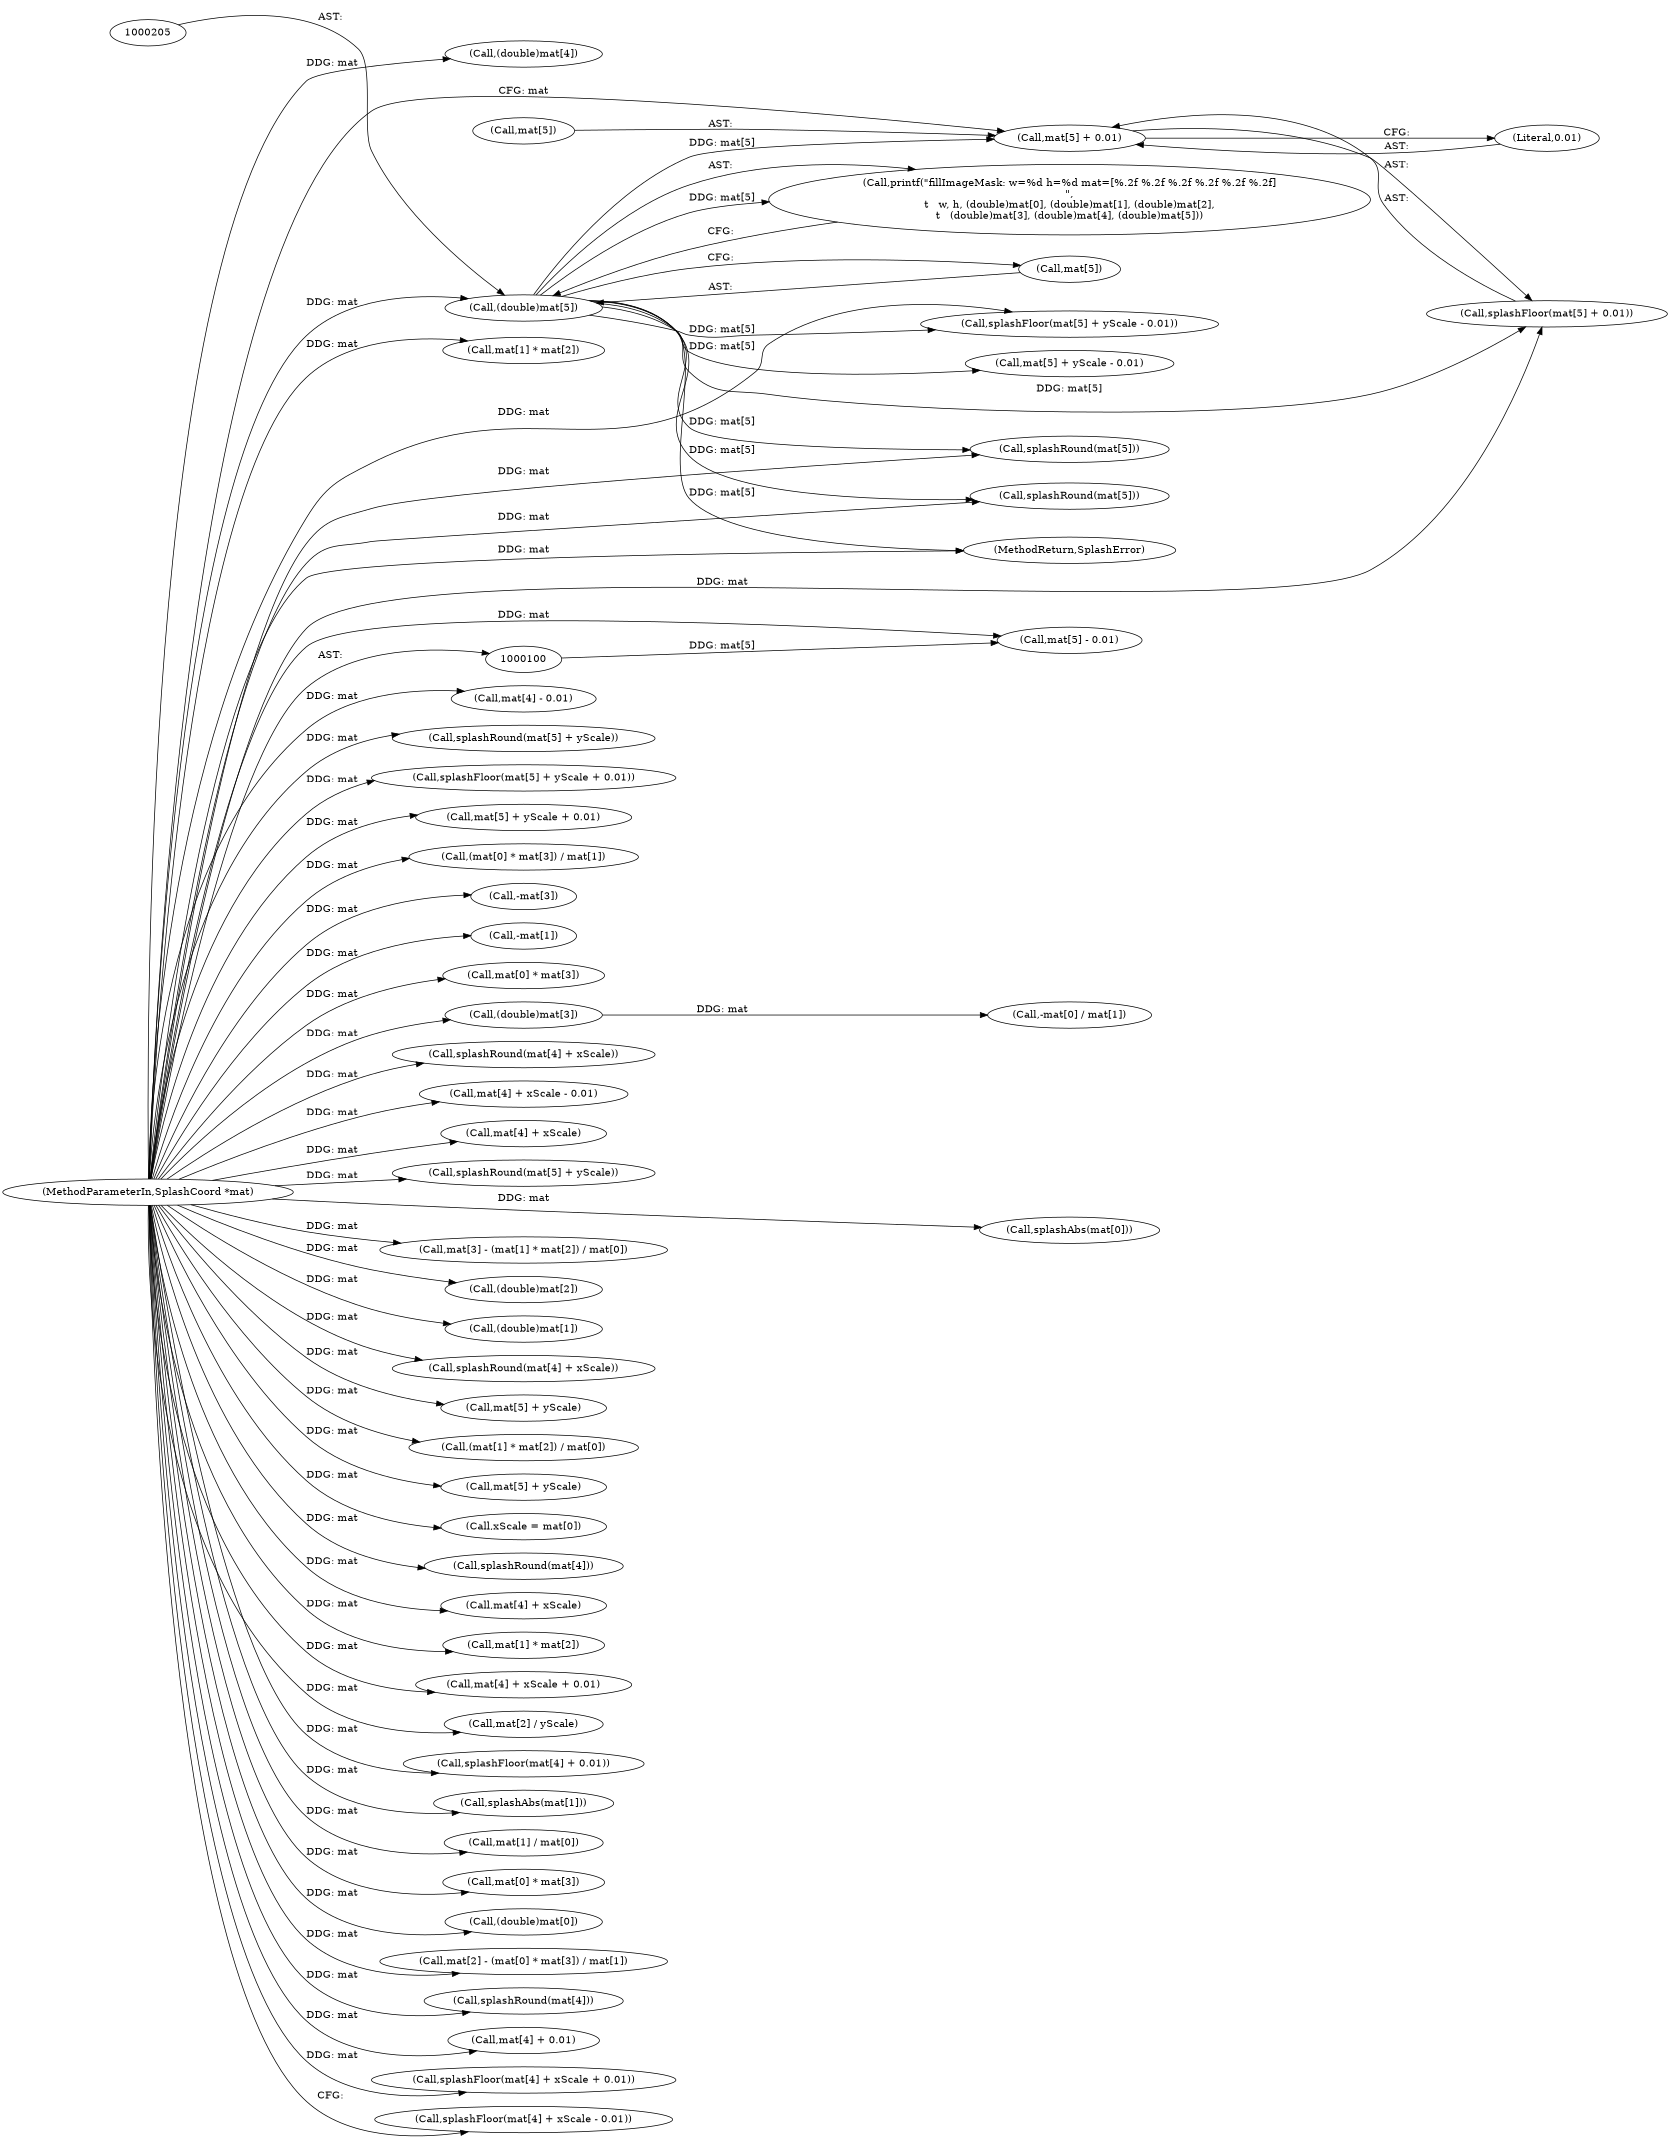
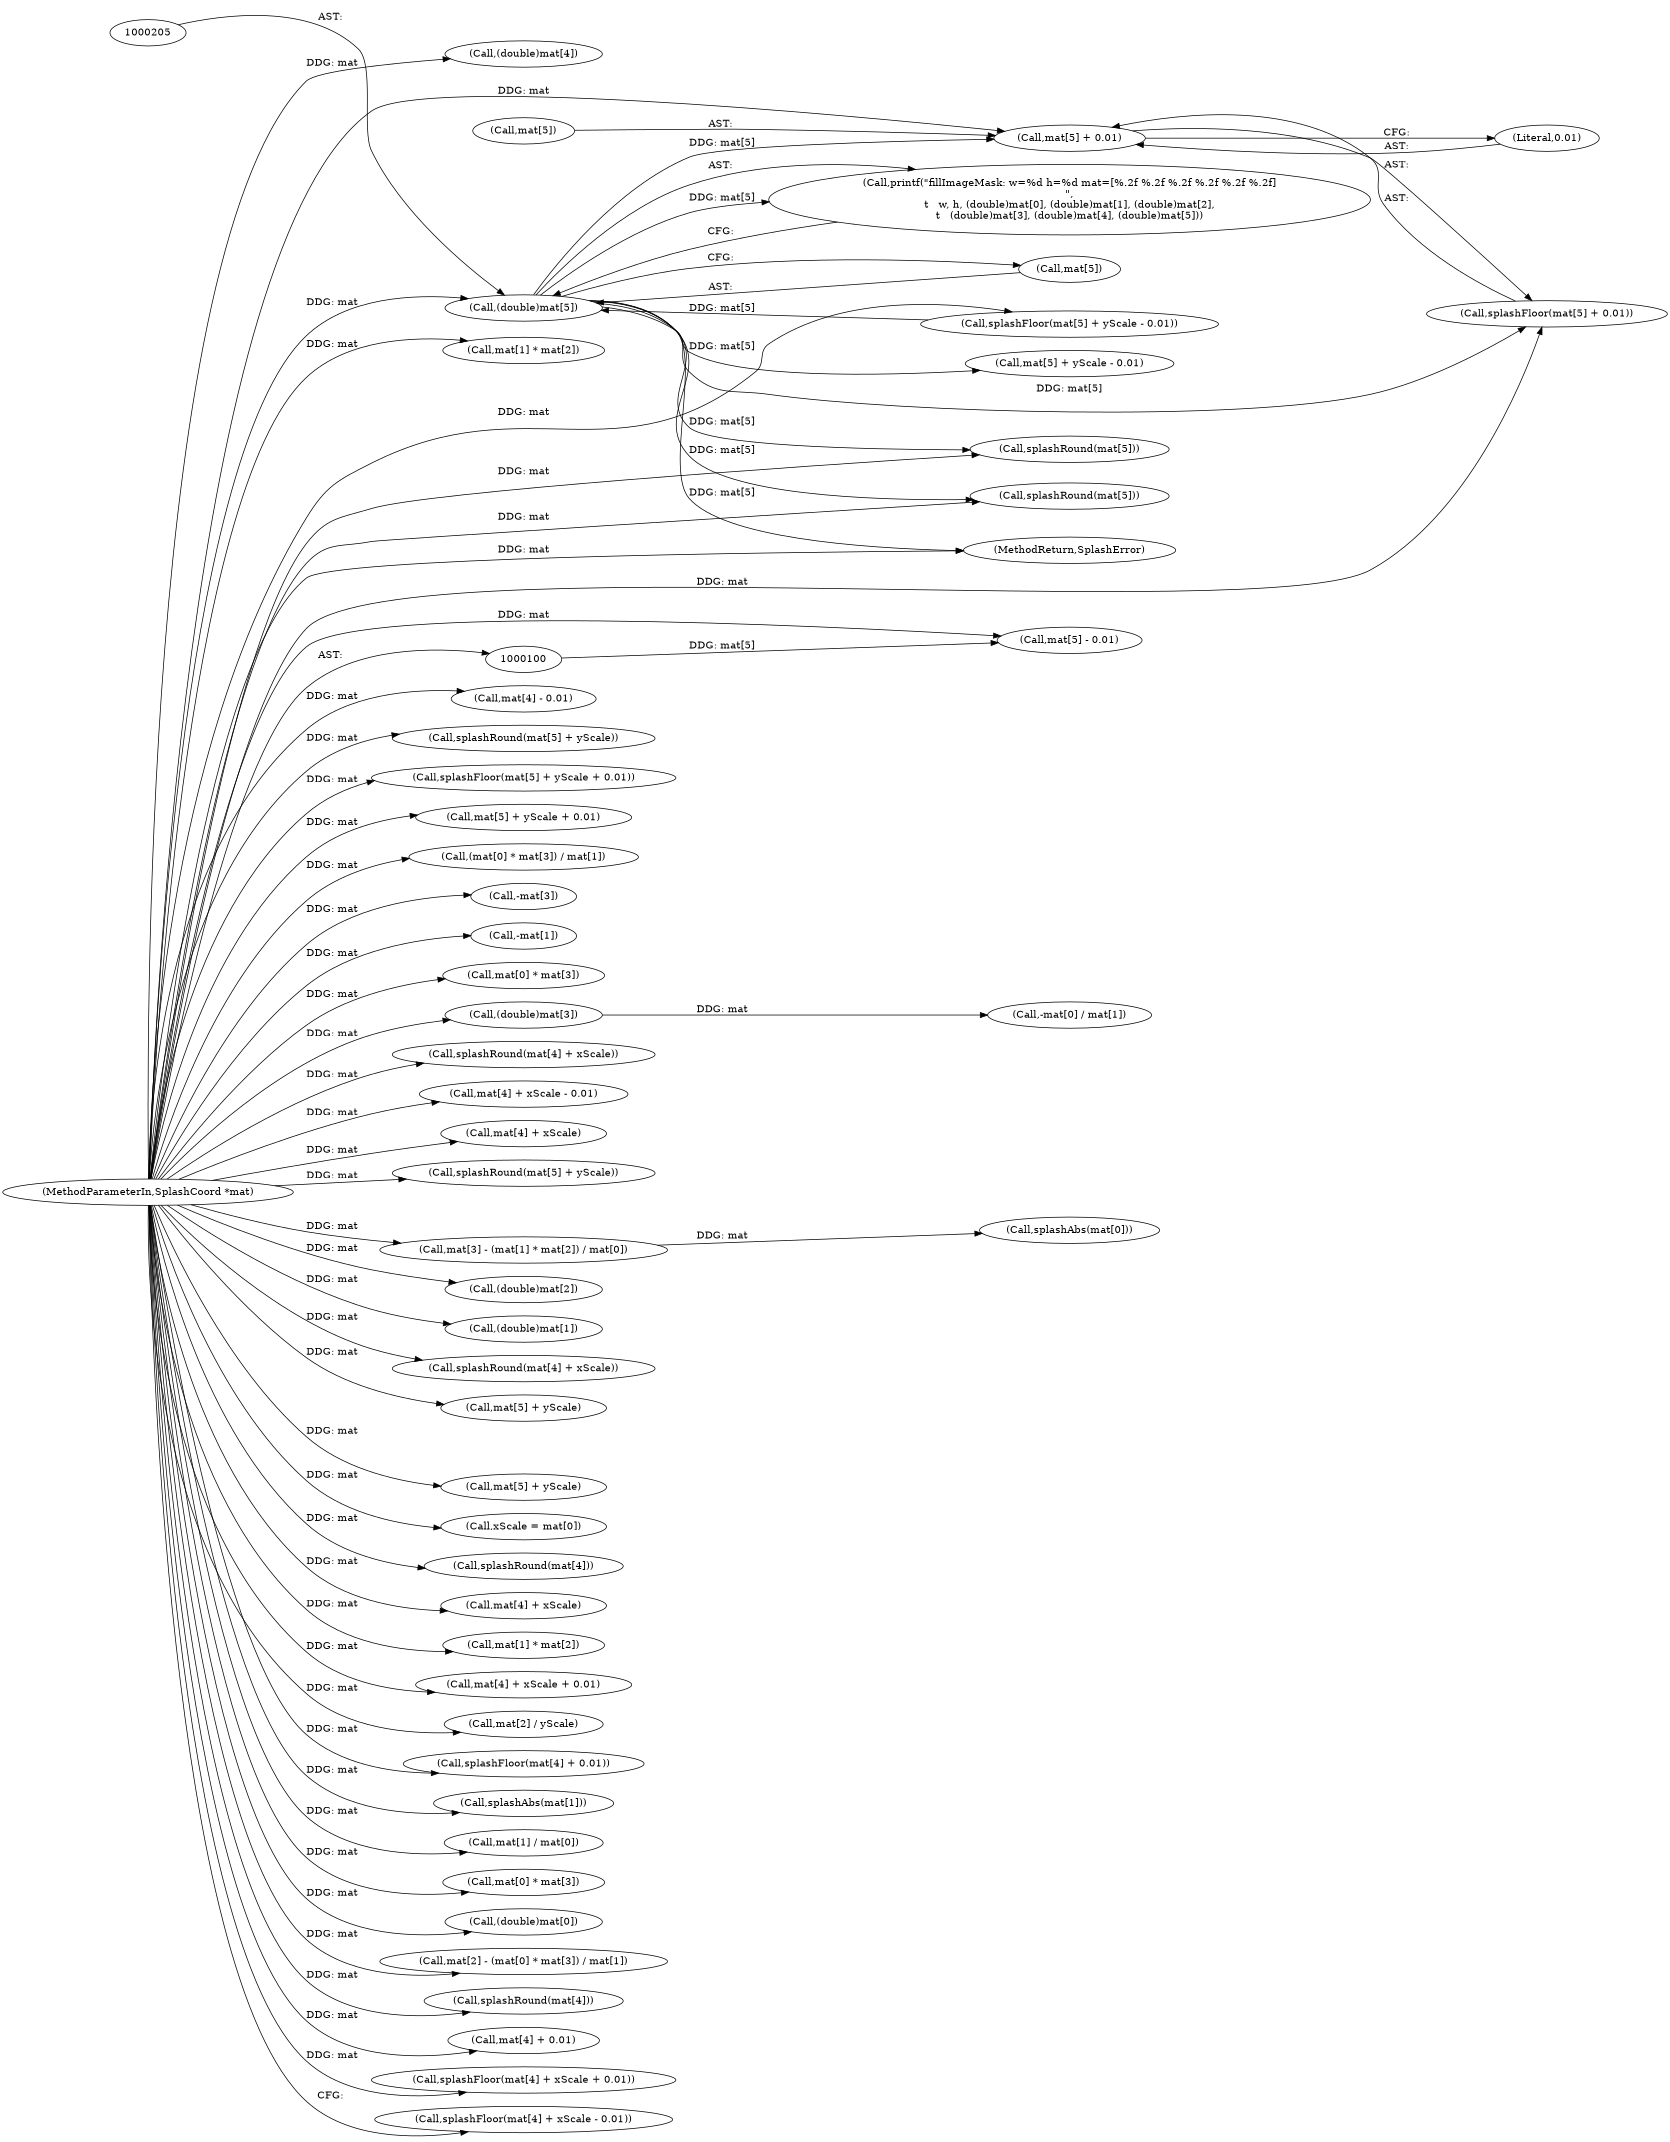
edge "(MethodParameterIn,SplashCoord *mat)" -> "(Call,mat[5] + 0.01)": label "CFG: mat" -> "DDG: mat"
edge "(Call,(double)mat[5])" -> "(Call,splashFloor(mat[5] + yScale - 0.01))": reversed
edge "(MethodParameterIn,SplashCoord *mat)" -> "(Call,splashAbs(mat[0]))": now "(Call,mat[3] - (mat[1] * mat[2]) / mat[0])" -> "(Call,splashAbs(mat[0]))"
node "(Call,(mat[1] * mat[2]) / mat[0])": removed
